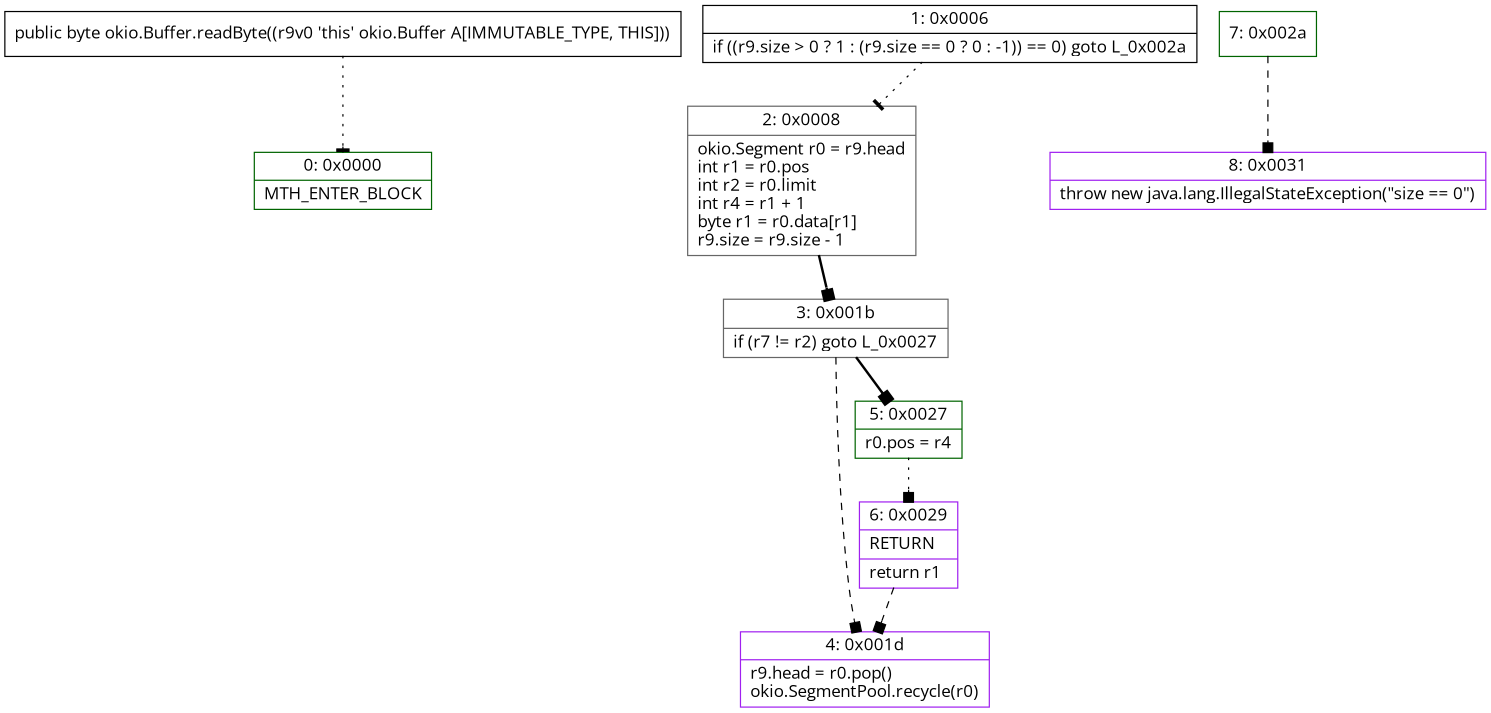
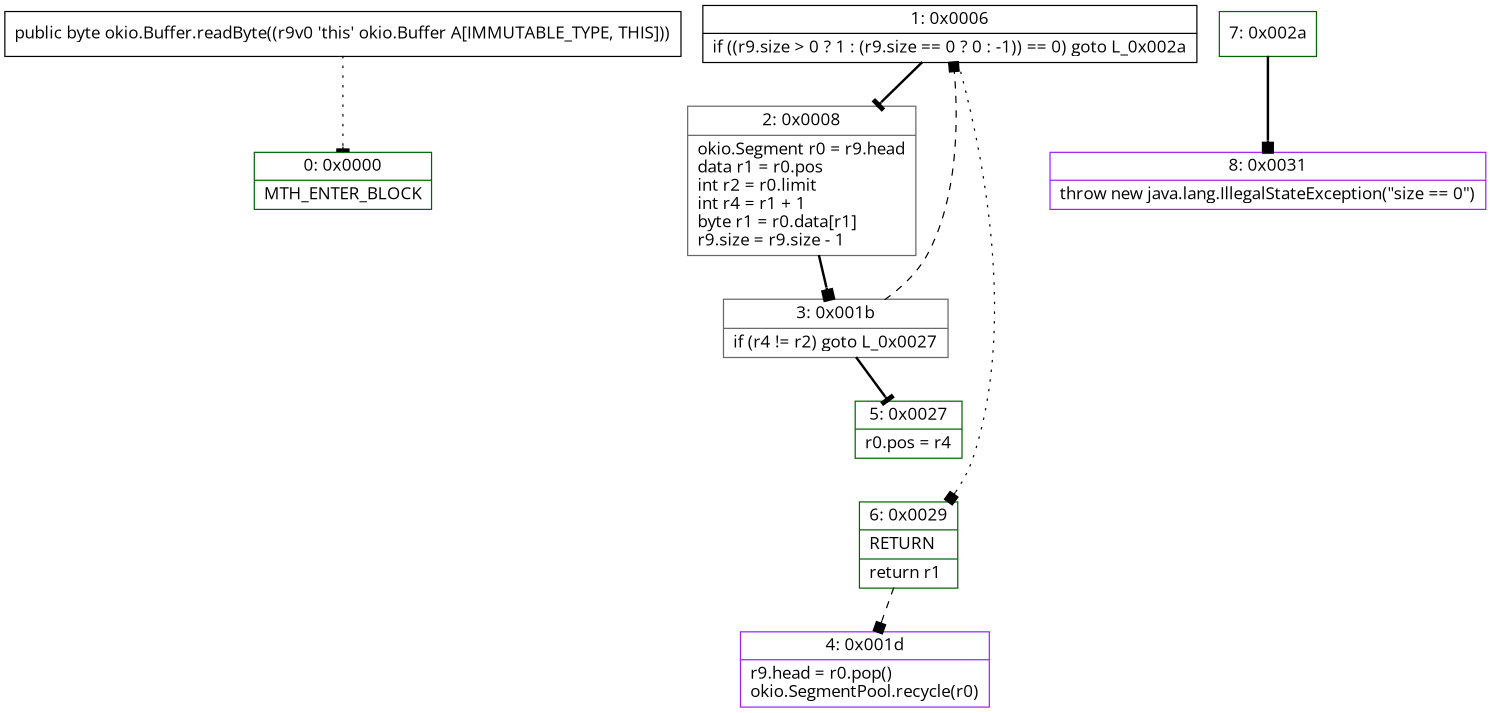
edge "1: 0x0006" -> "2: 0x0008": style dotted -> bold
edge "7: 0x002a" -> "8: 0x0031": style dashed -> bold
node "2: 0x0008": text "int r1 = r0.pos" -> "data r1 = r0.pos"
node "3: 0x001b": text "if (r7 != r2) goto L_0x0027" -> "if (r4 != r2) goto L_0x0027"
edge "3: 0x001b" -> "5: 0x0027": arrowhead box -> tee
edge "5: 0x0027" -> "6: 0x0029": now "1: 0x0006" -> "6: 0x0029"
edge "3: 0x001b" -> "4: 0x001d": now "3: 0x001b" -> "1: 0x0006"
node "6: 0x0029": color purple -> darkgreen
